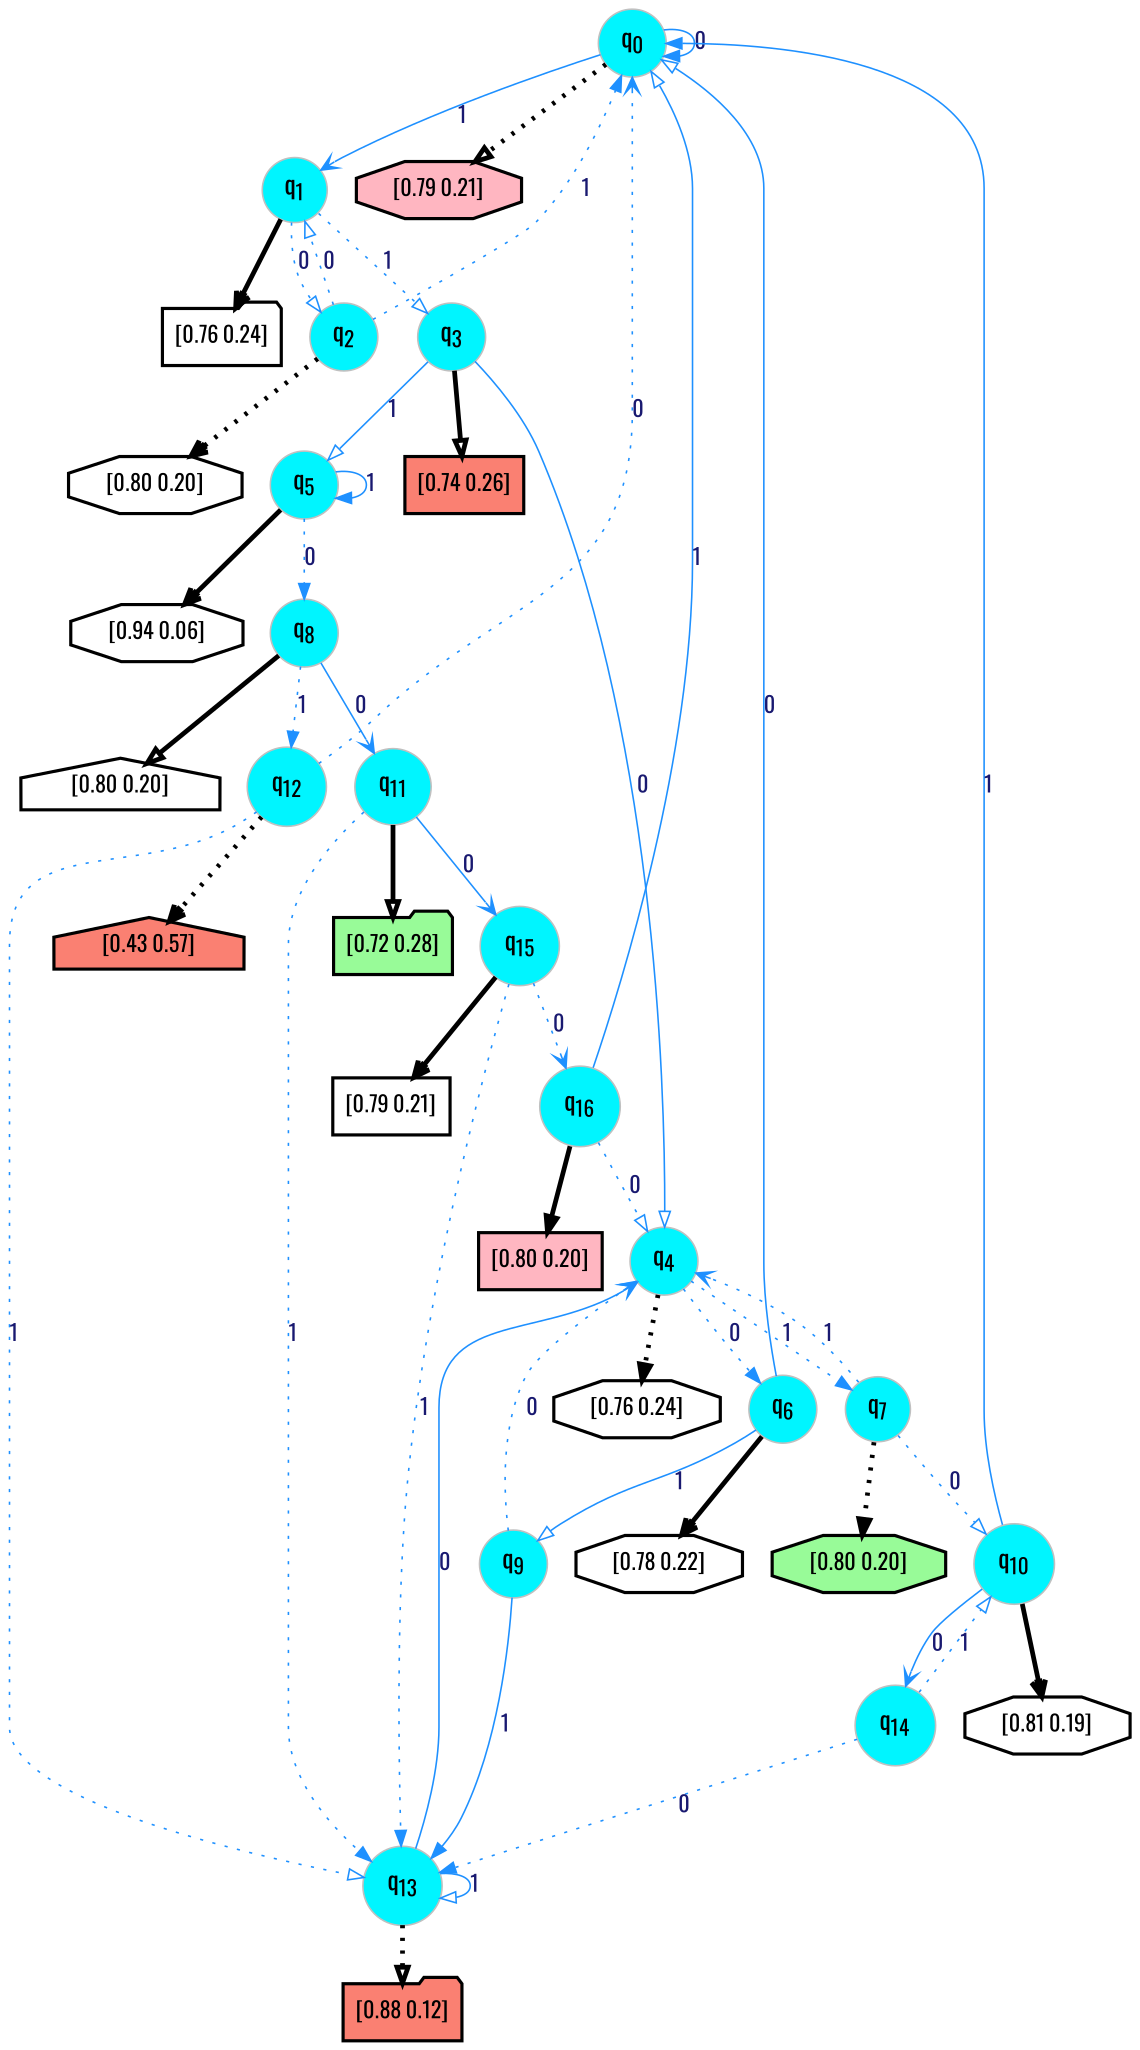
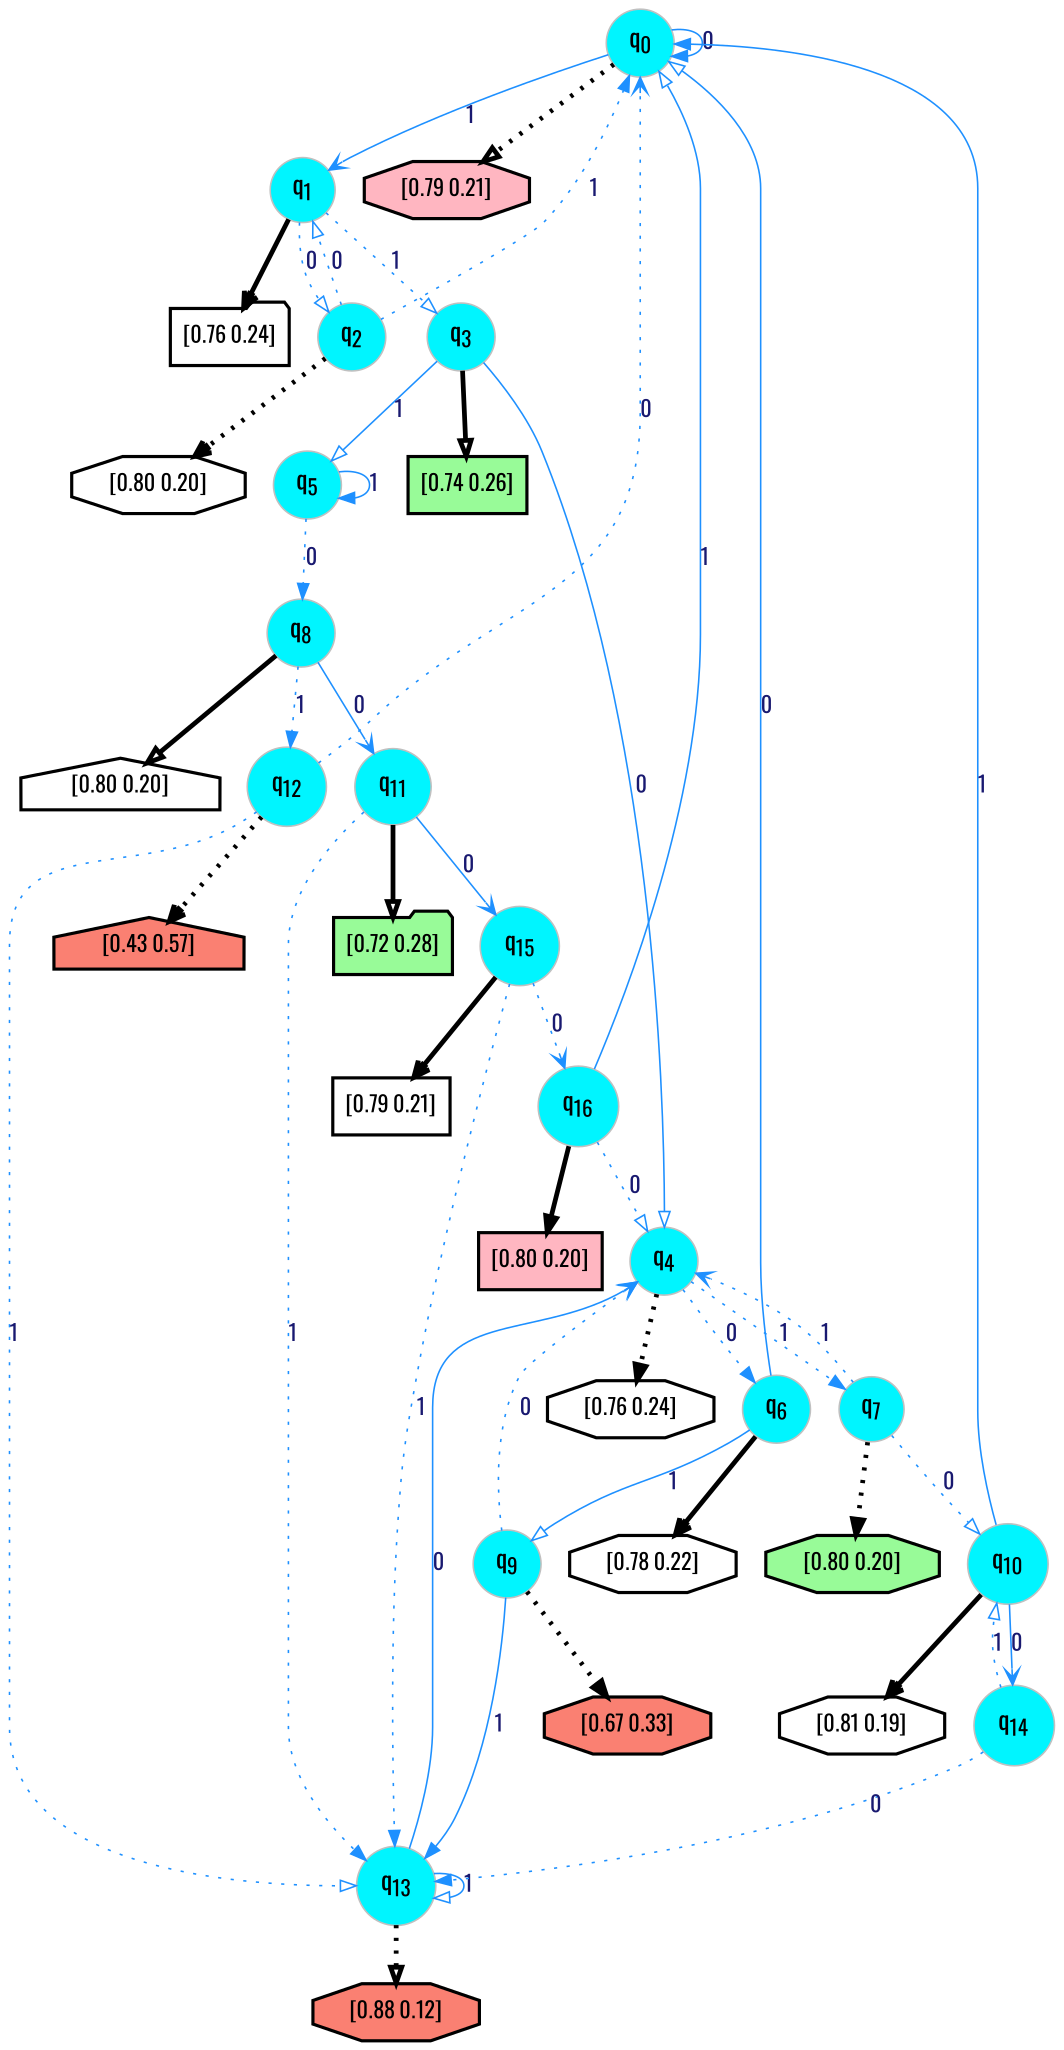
node "[0.74 0.26]": fillcolor salmon -> palegreen
node "[0.94 0.06]": removed
node "[0.67 0.33]": added
node "[0.88 0.12]": shape folder -> octagon
